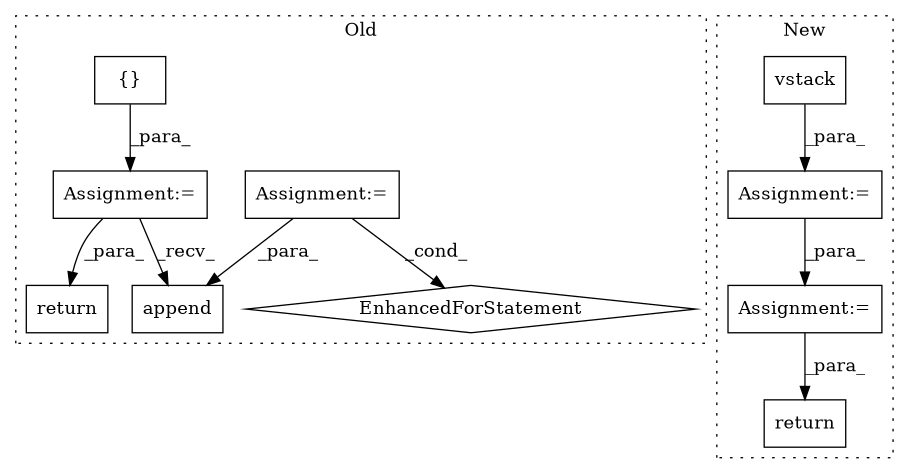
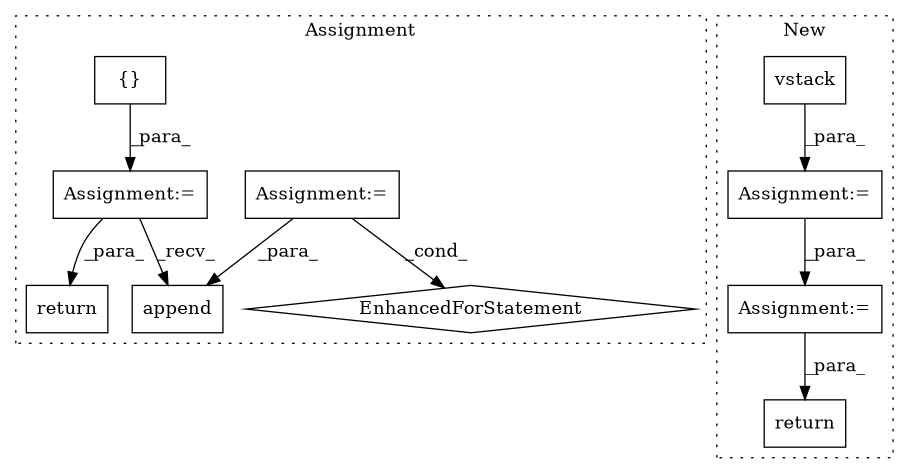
cluster "Old": label "Old" -> "Assignment"
